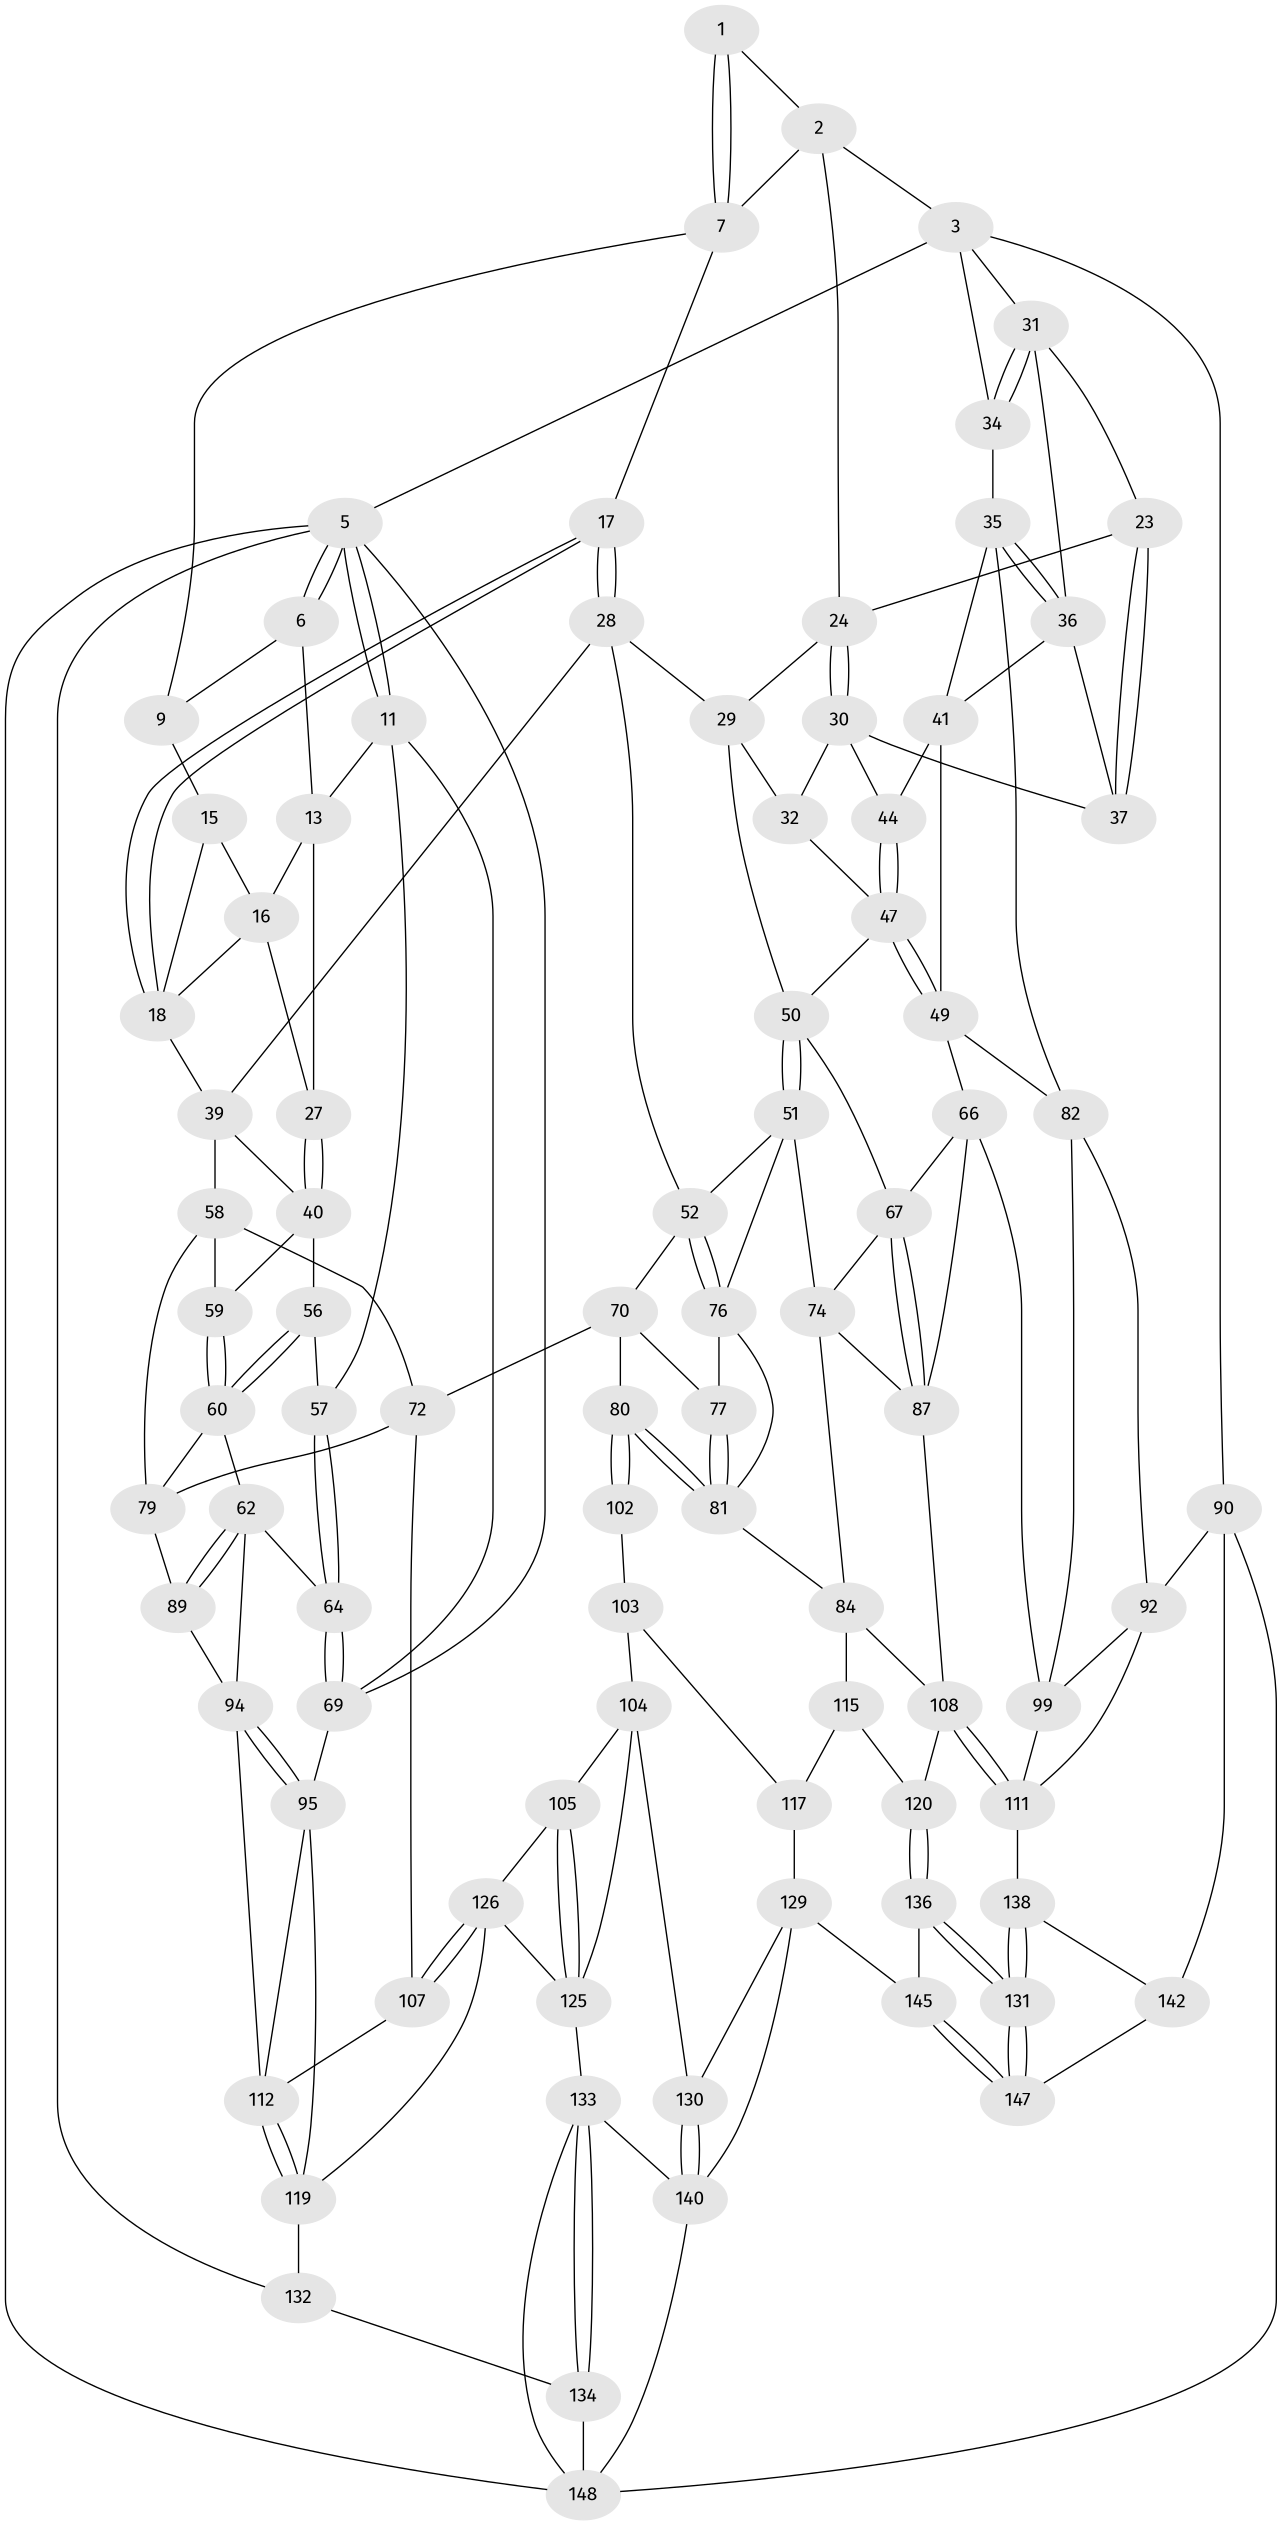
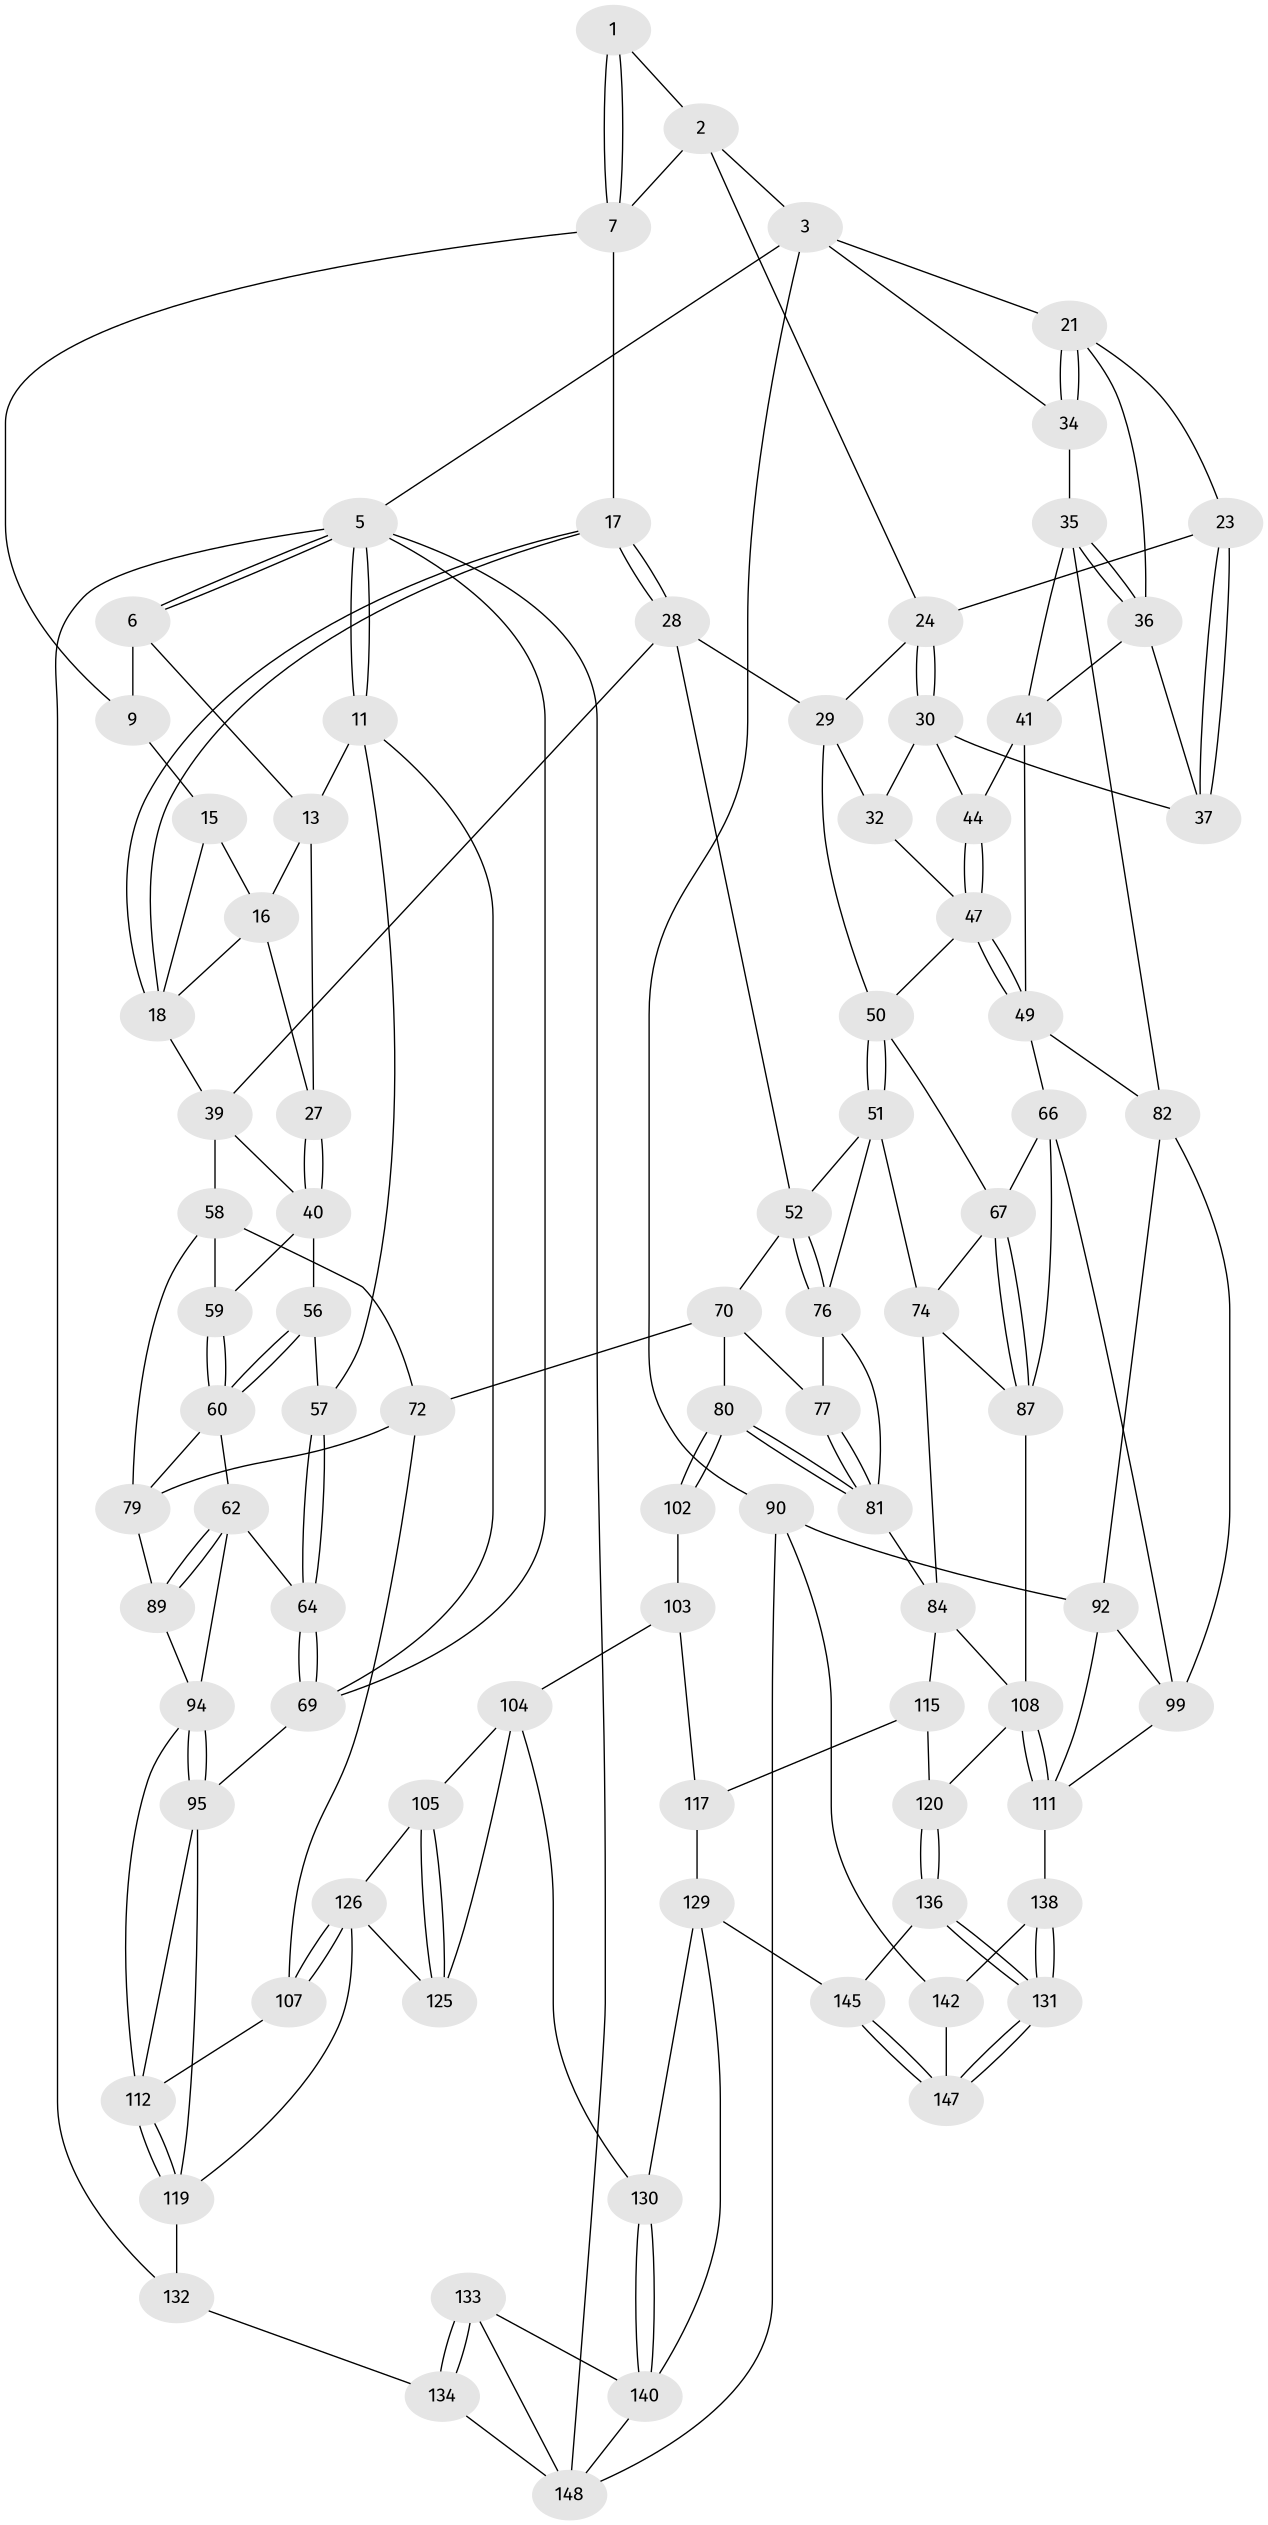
node "31": label "31" -> "21"
edge "125" -- "133": removed
